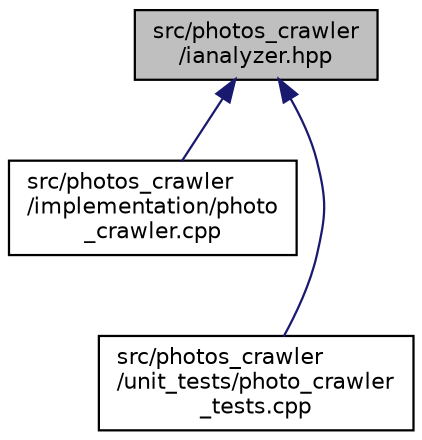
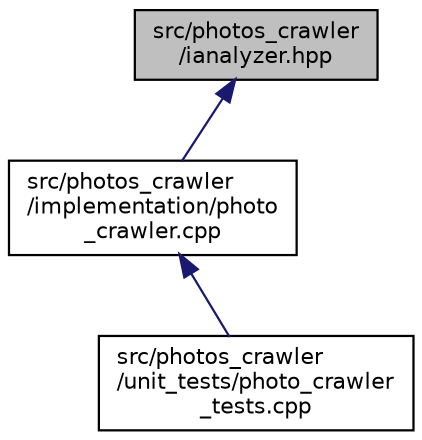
edge "src/photos_crawler /unit_tests/photo_crawler _tests.cpp" -> "src/photos_crawler /ianalyzer.hpp": now "src/photos_crawler /unit_tests/photo_crawler _tests.cpp" -> "src/photos_crawler /implementation/photo _crawler.cpp"
